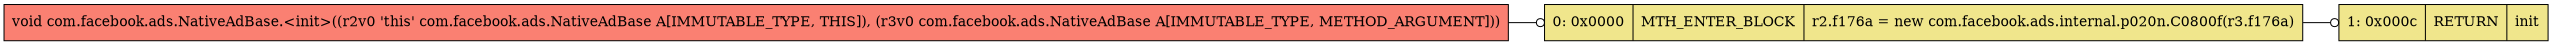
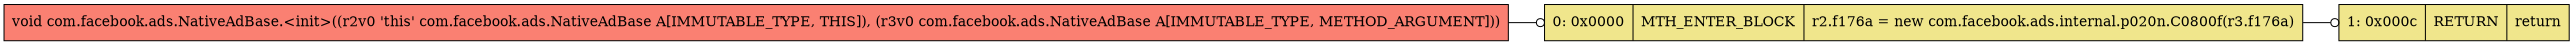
node "1: 0x000c": text "init" -> "return"
